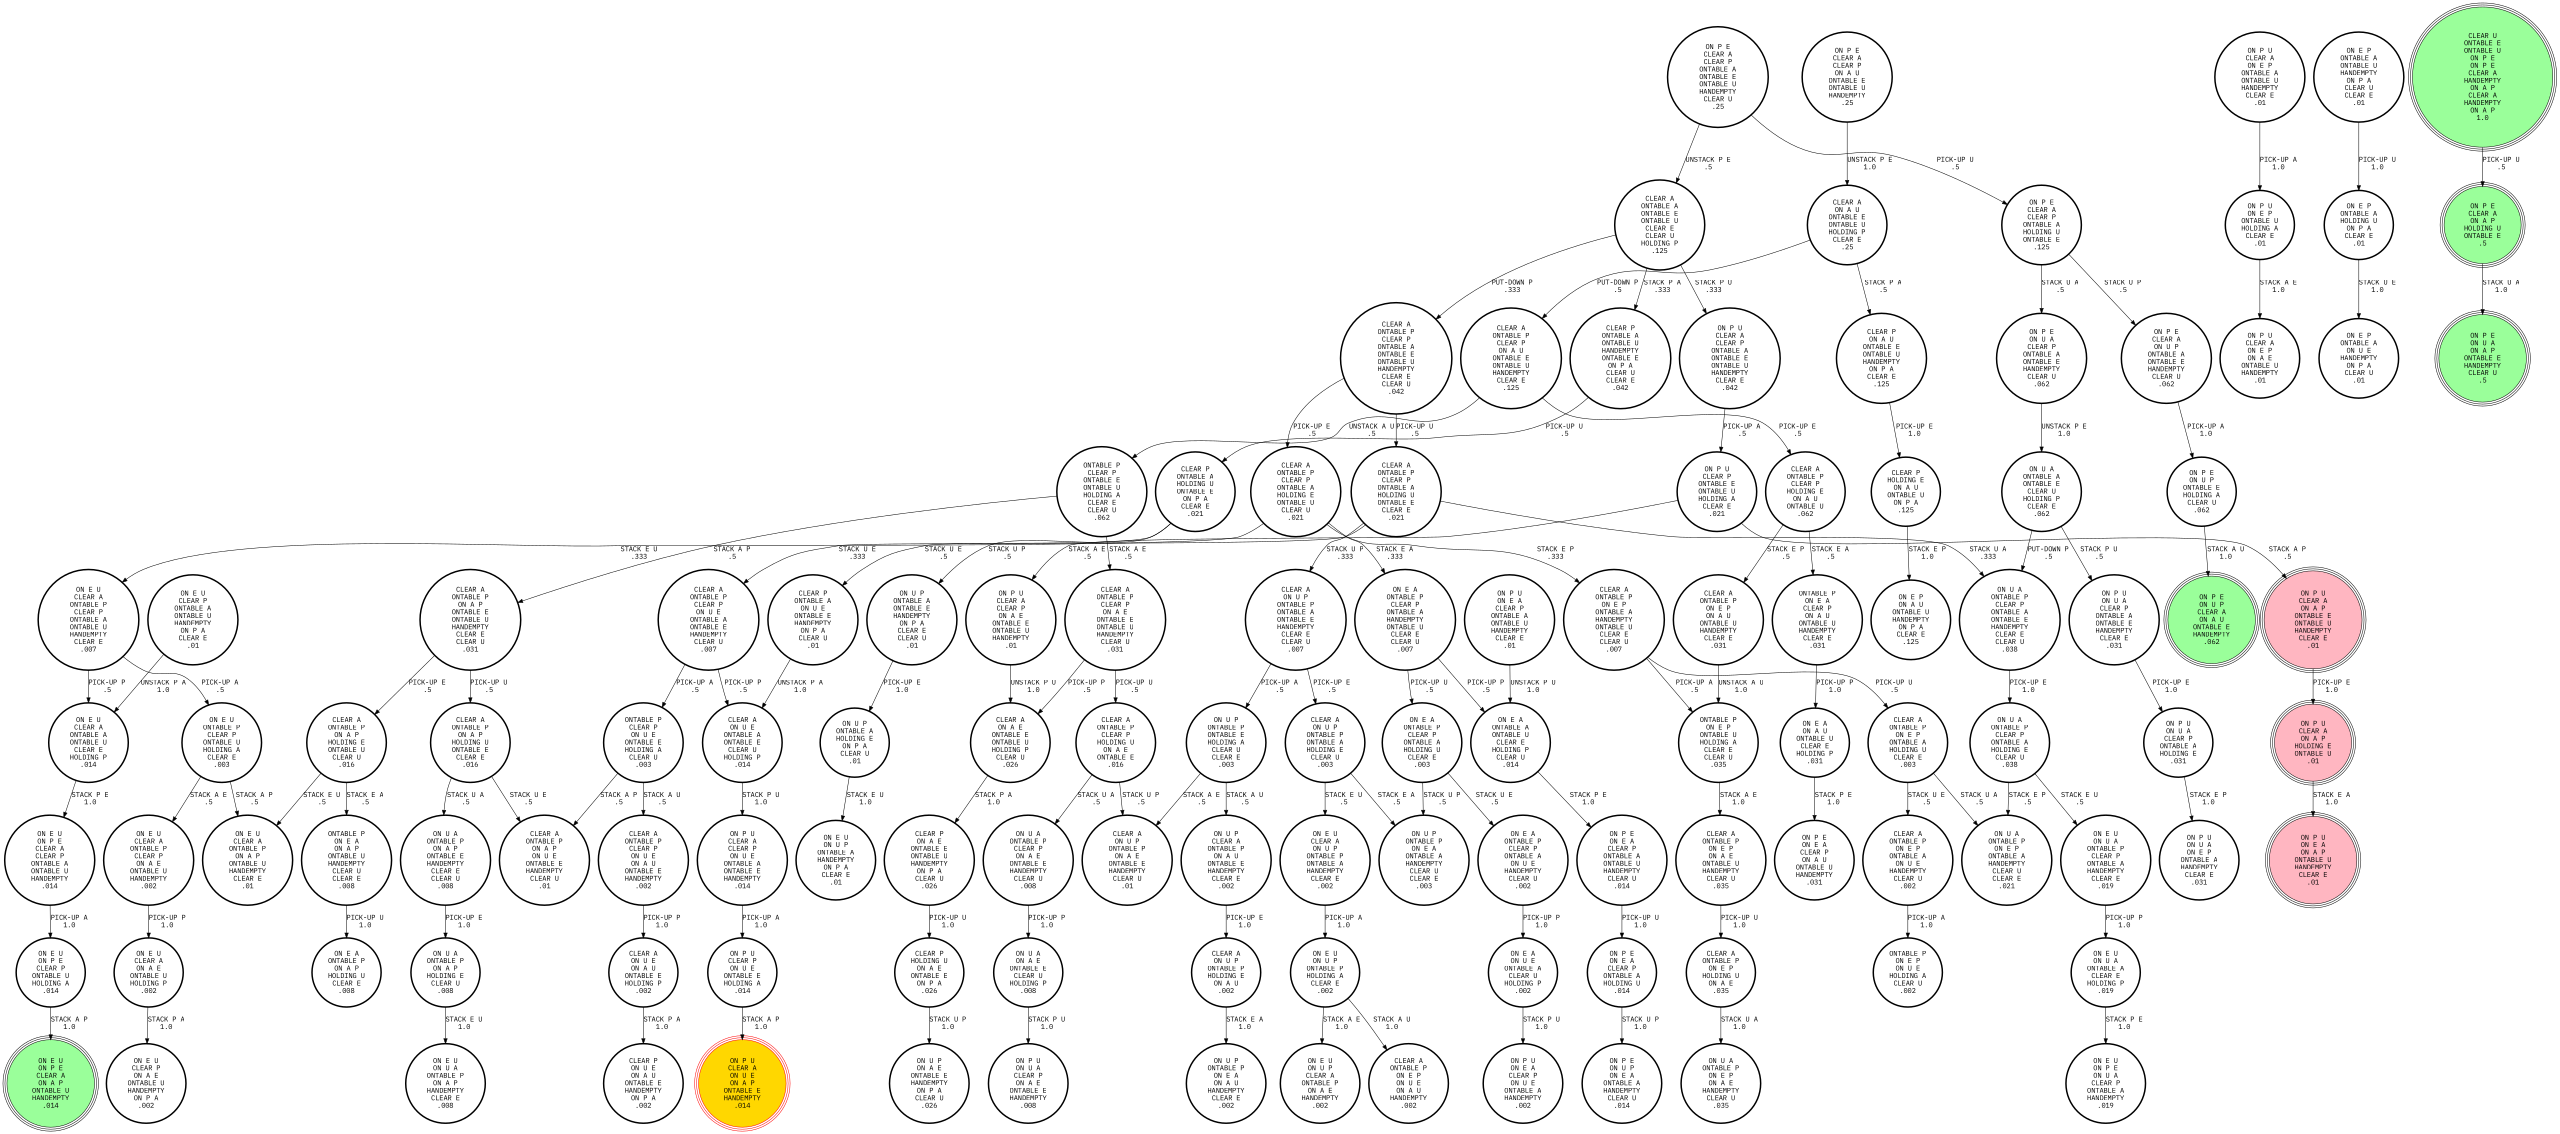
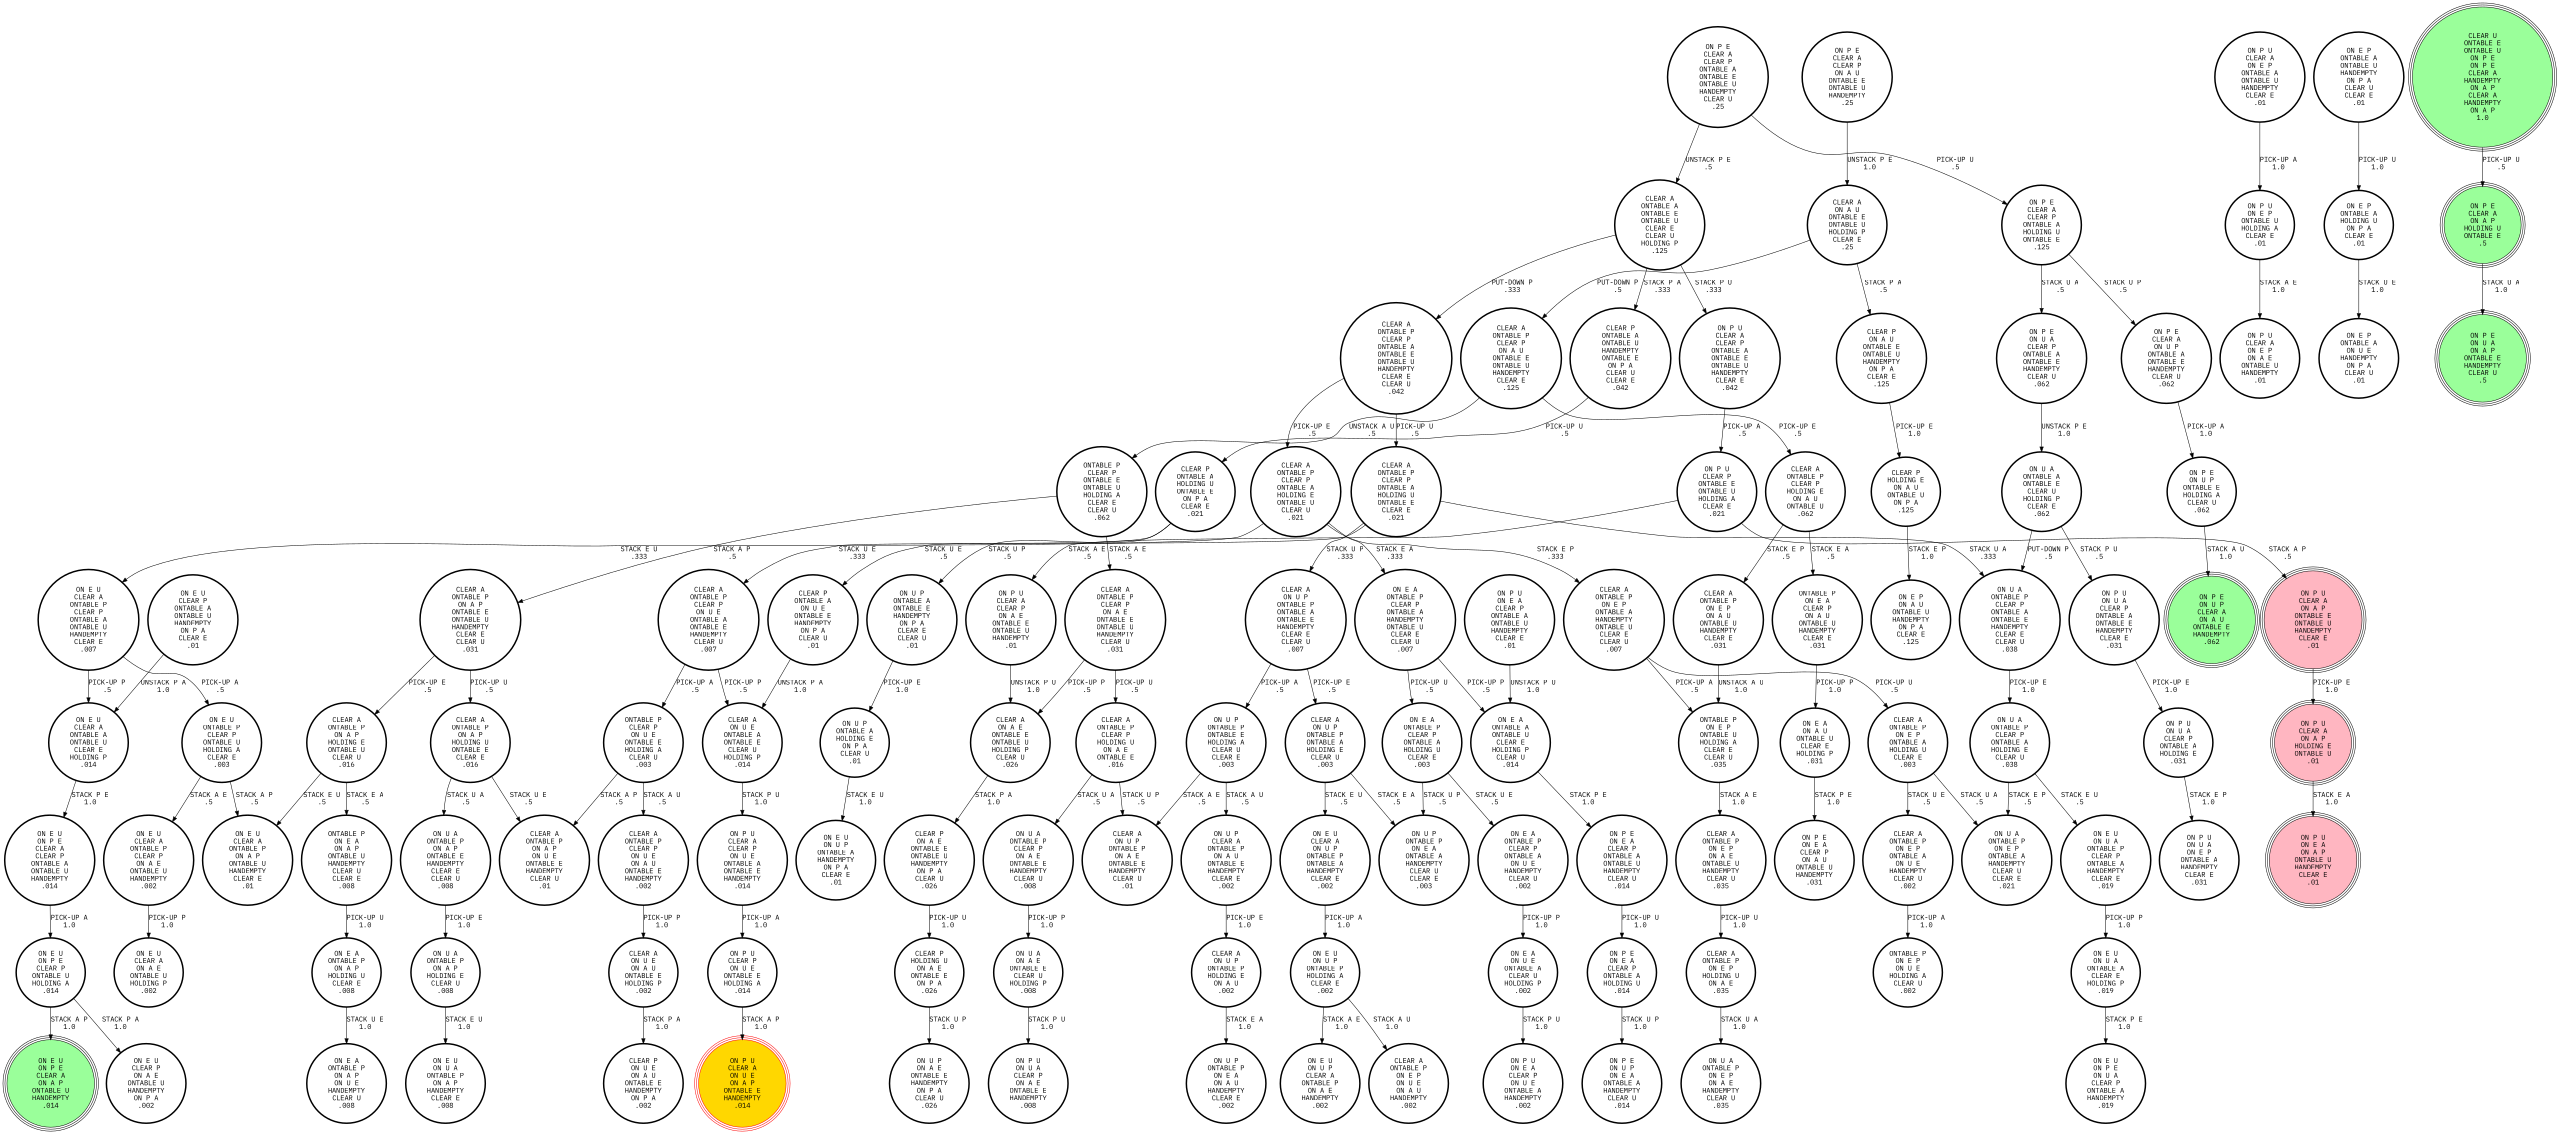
edge "ON E U CLEAR A ON A E ONTABLE U HOLDING P .002" -> "ON E U CLEAR P ON A E ONTABLE U HANDEMPTY ON P A .002": now "ON E U ON P E CLEAR P ONTABLE U HOLDING A .014" -> "ON E U CLEAR P ON A E ONTABLE U HANDEMPTY ON P A .002"
node "ON E A ONTABLE P ON A P ON U E HANDEMPTY CLEAR U .008": added
